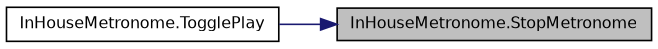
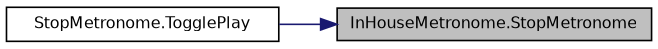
node "InHouseMetronome.TogglePlay": label "InHouseMetronome.TogglePlay" -> "StopMetronome.TogglePlay"
